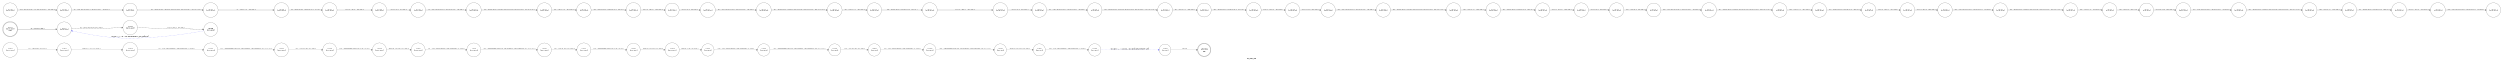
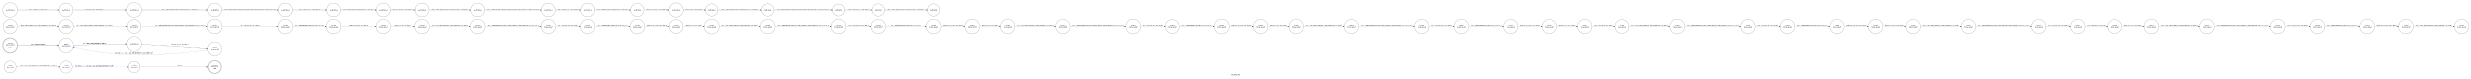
node "N27451 (rp:4, ep:4)": removed
